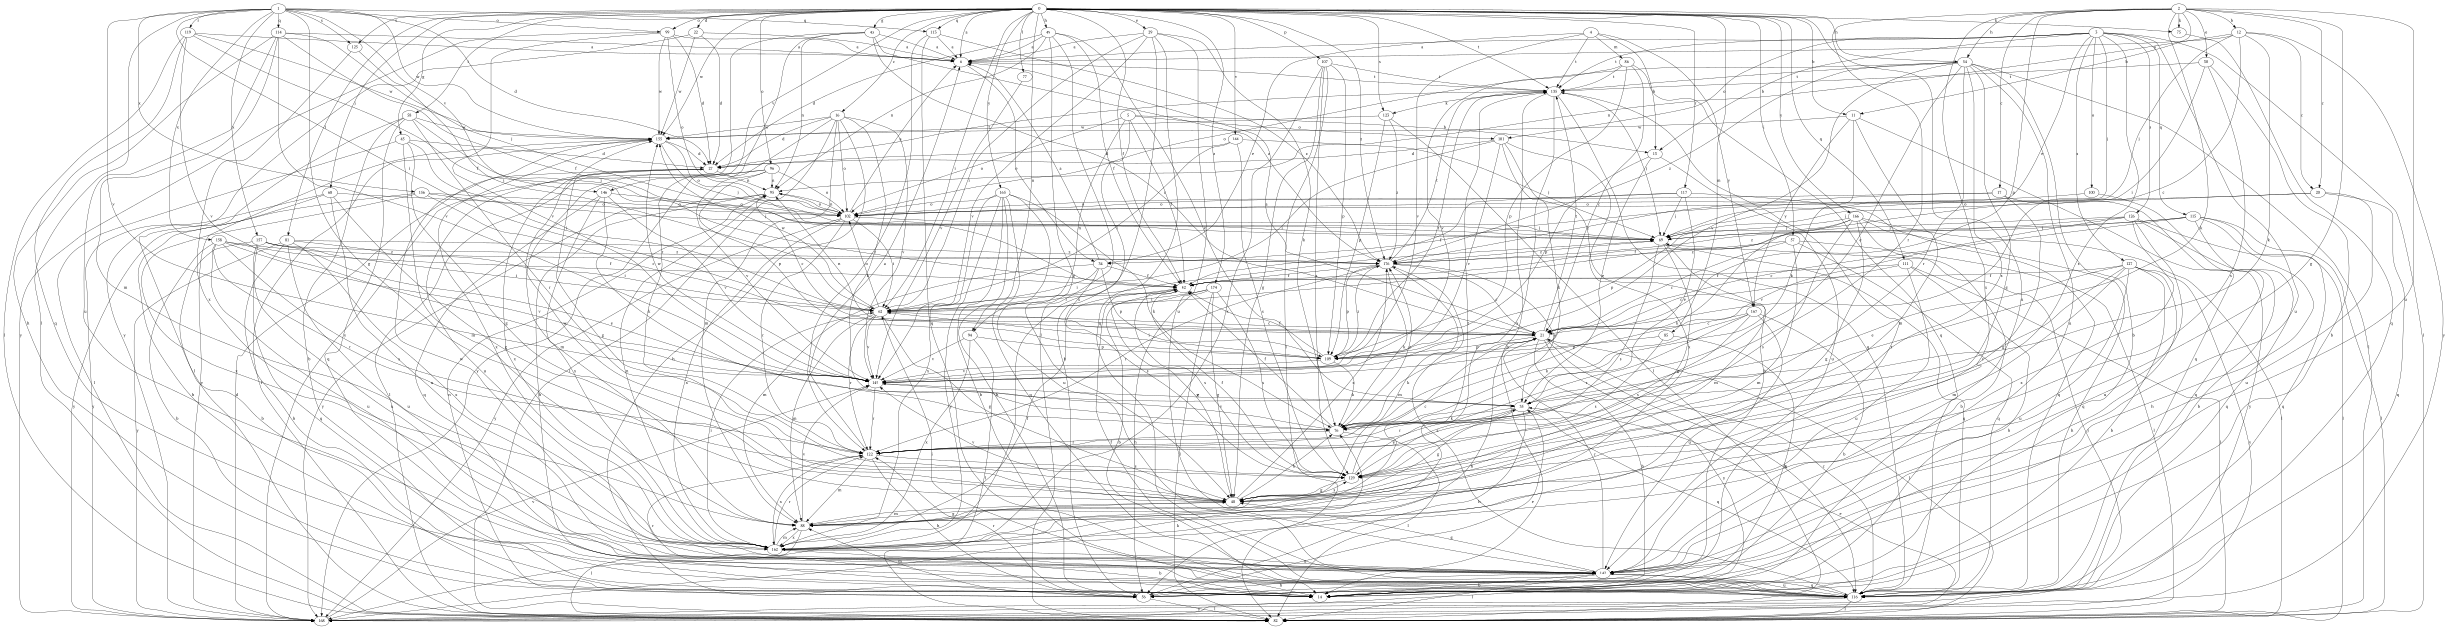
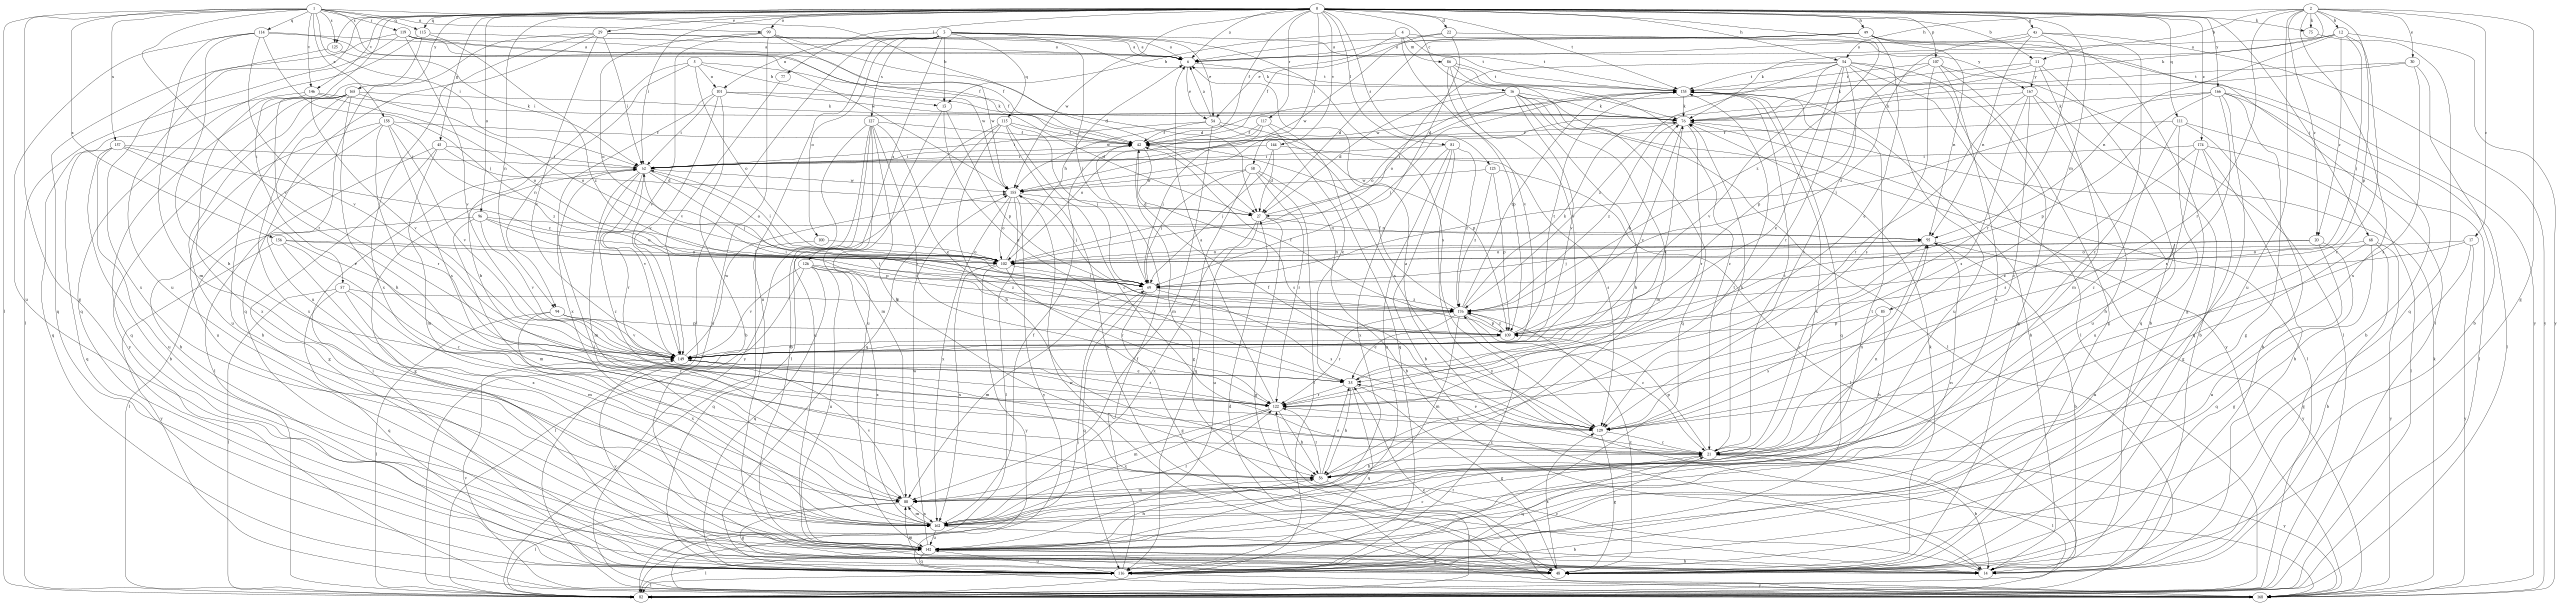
edge "135" -> "123": now "135" -> "76"
edge "102" -> "6": label "a" -> "h"
